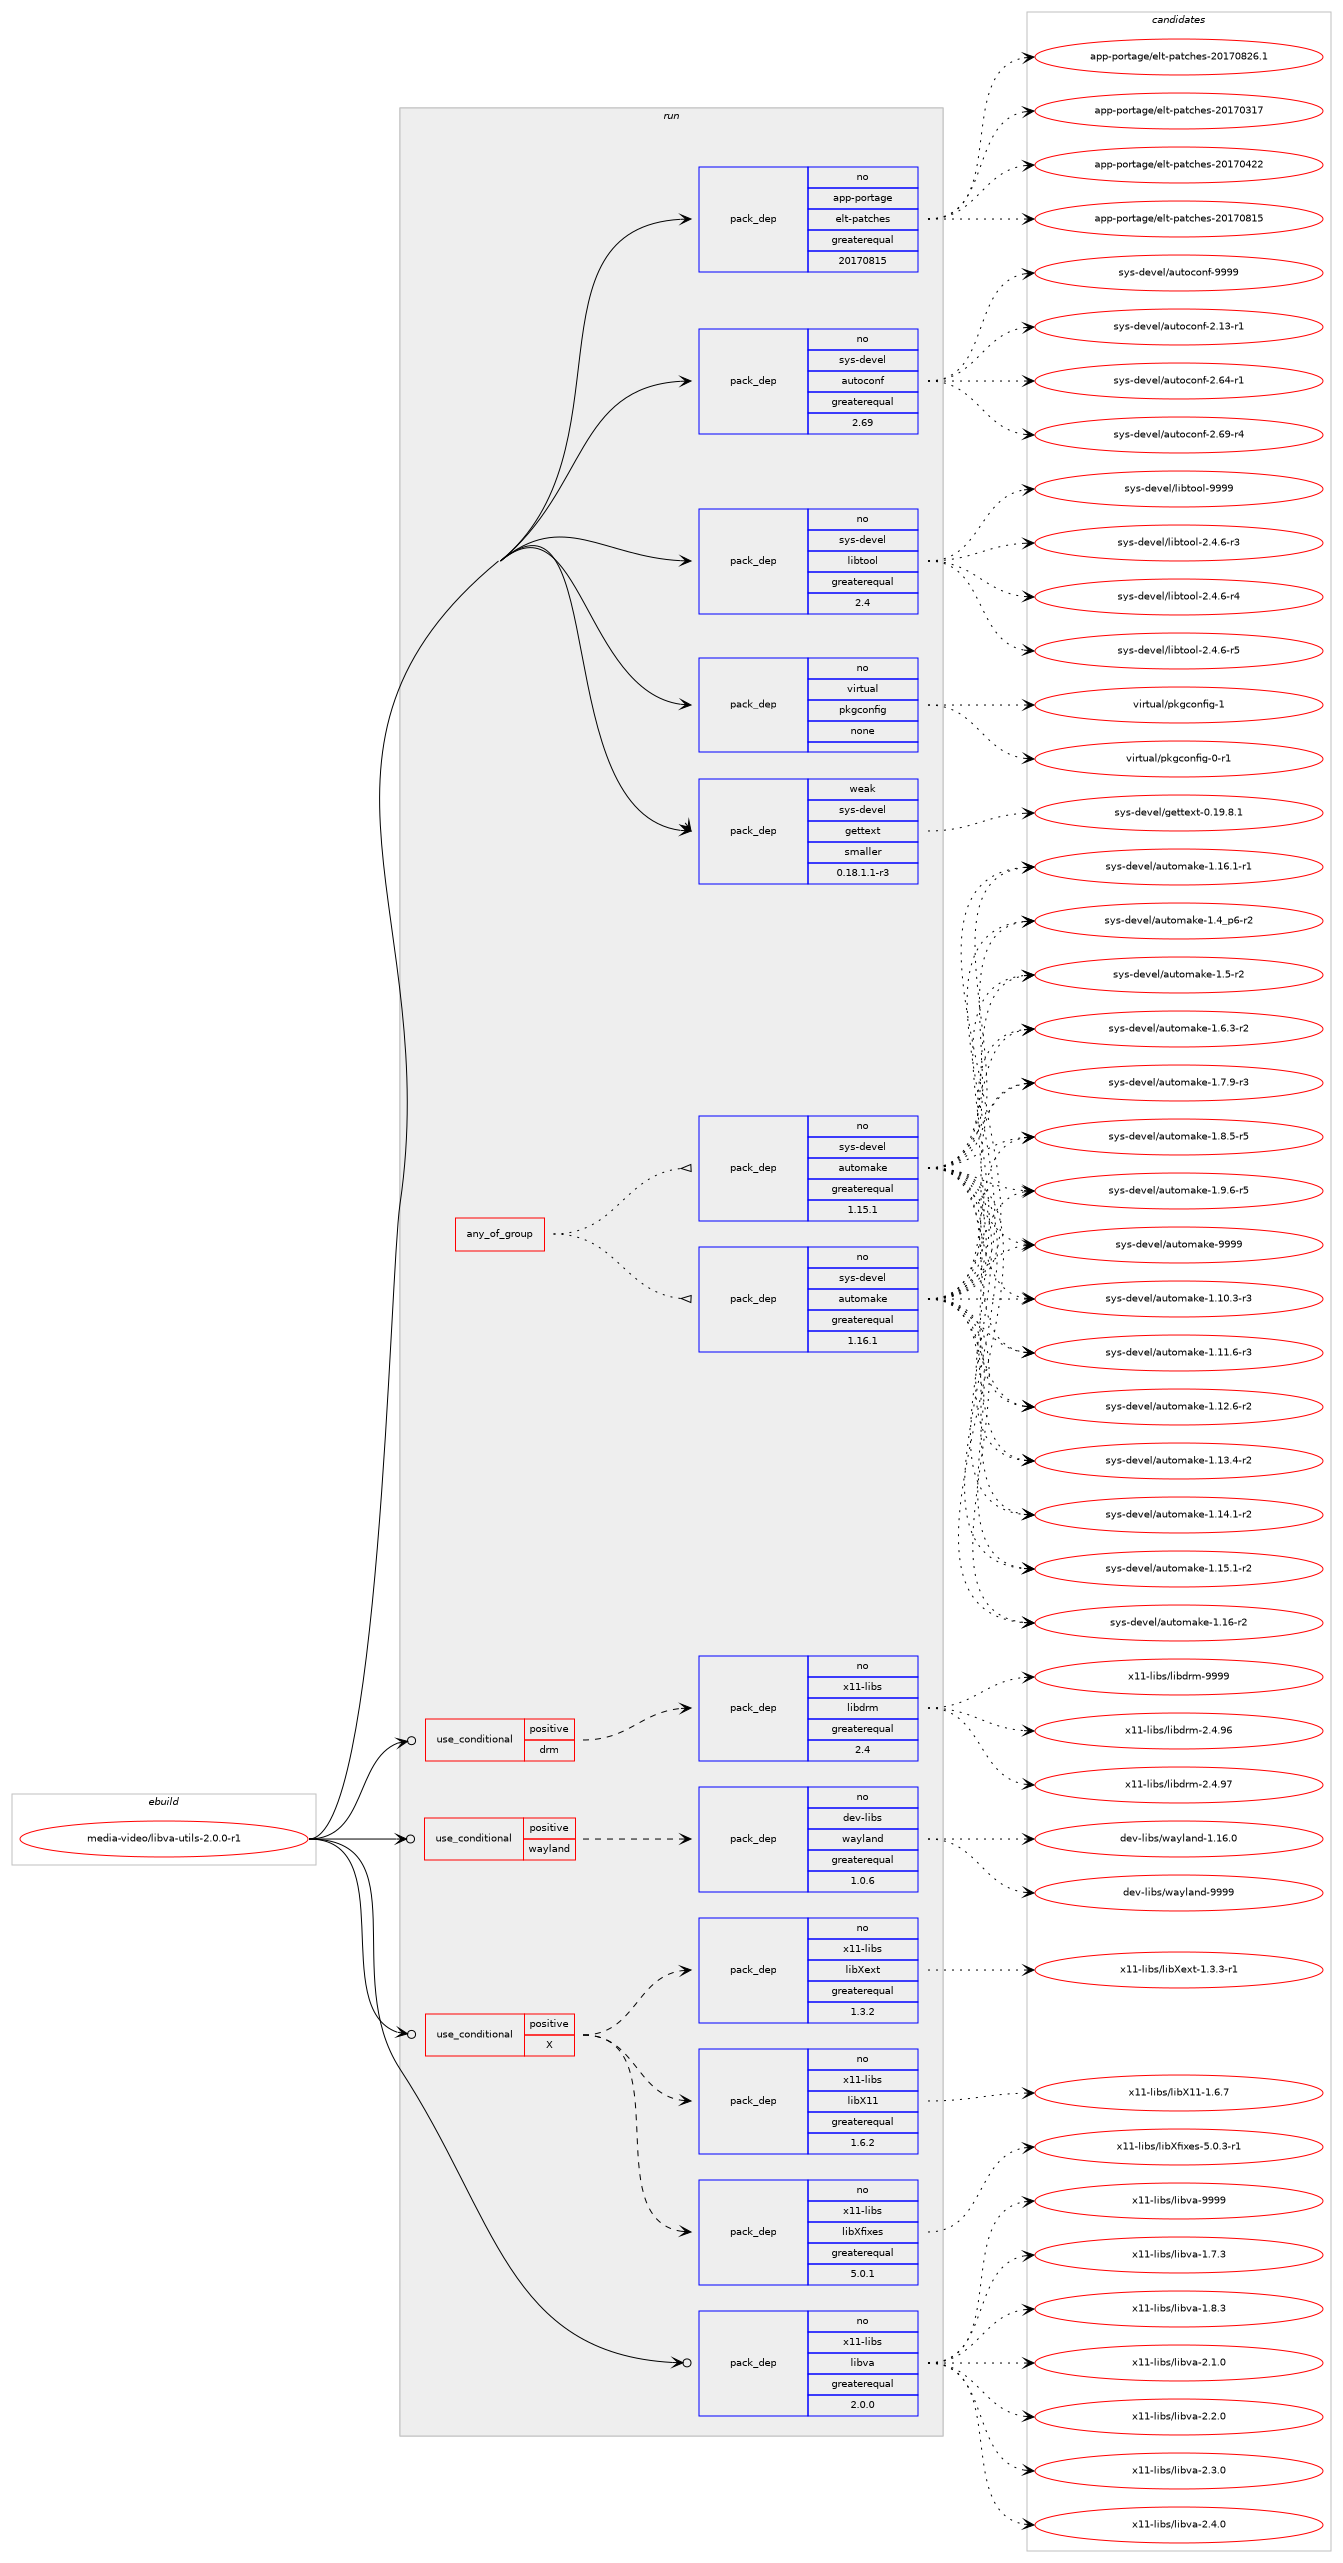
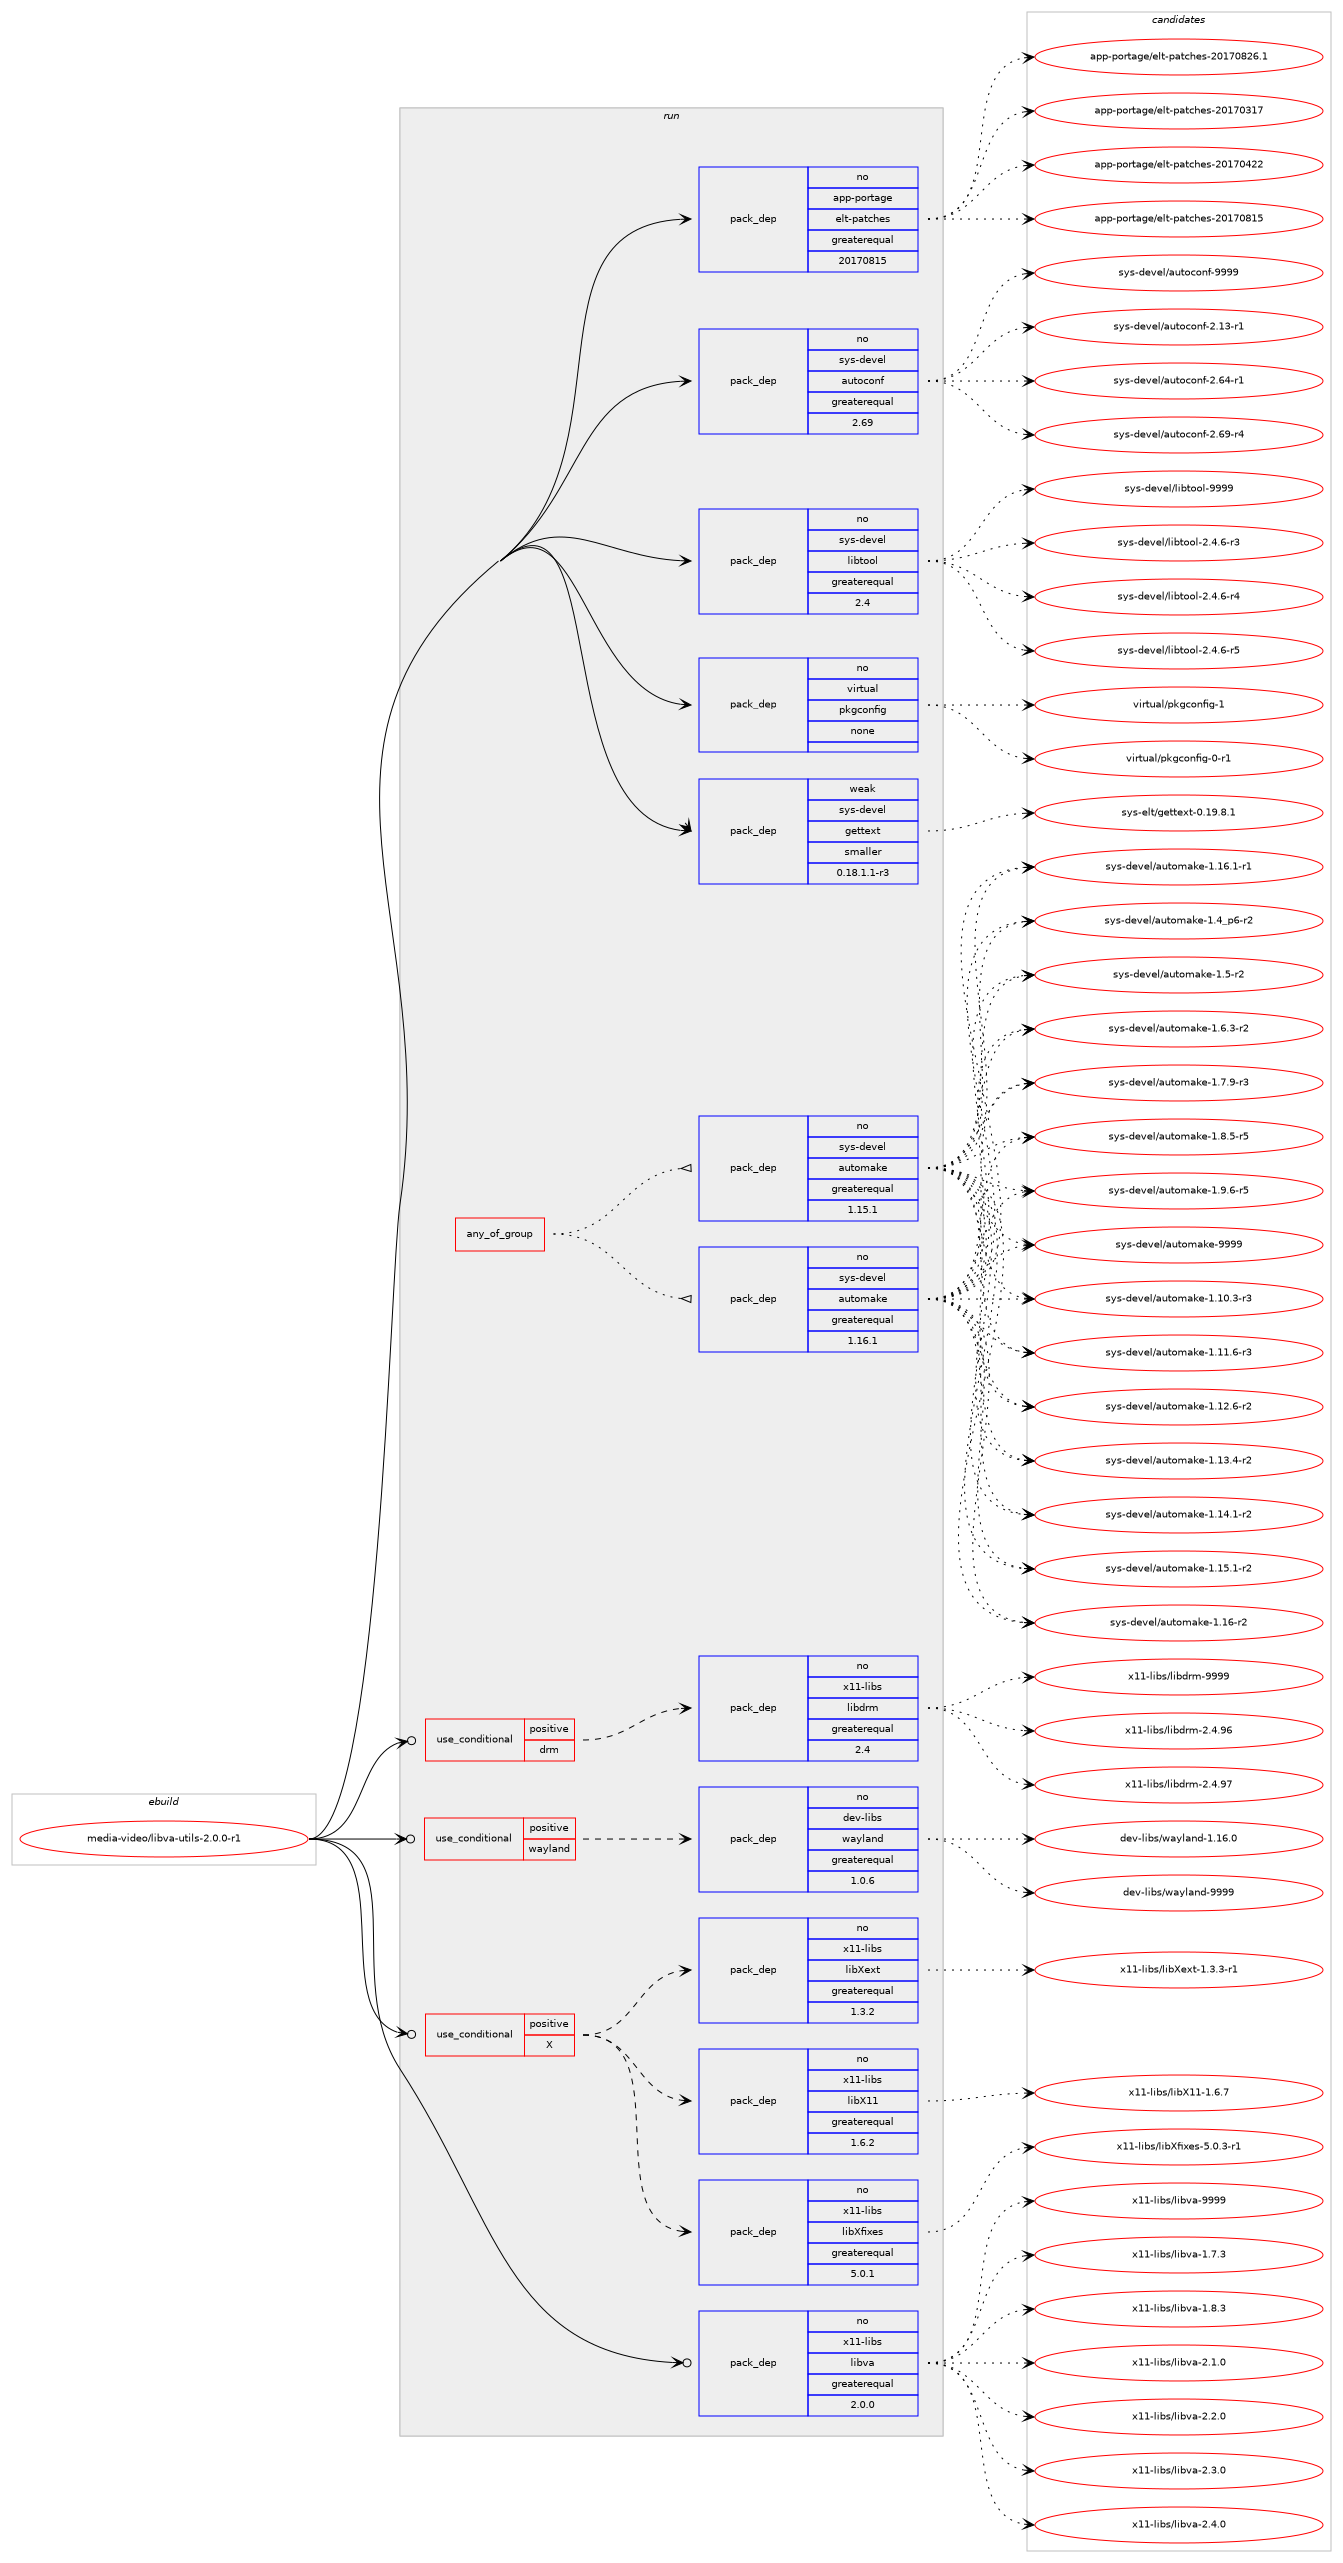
node "sys-devel/gettext-0.19.8.1": label "sys-devel/gettext-0.19.8.1" -> "sys-elt/gettext-0.19.8.1"
